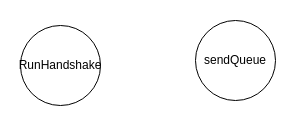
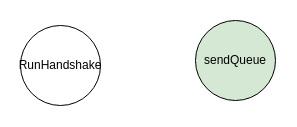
node "sendQueue": fillcolor #ffffff -> #d5e8d4
